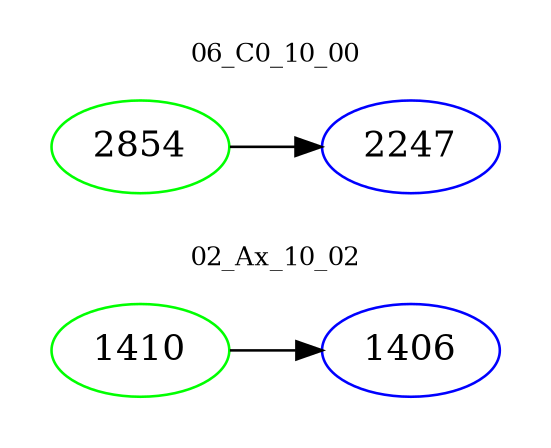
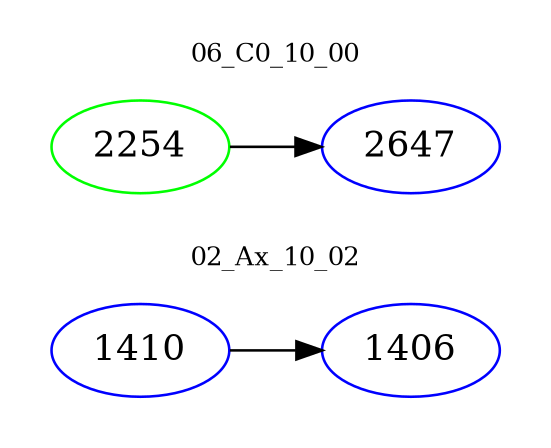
node "2854": label "2854" -> "2254"
node "2247": label "2247" -> "2647"
node "1410": color green -> blue
